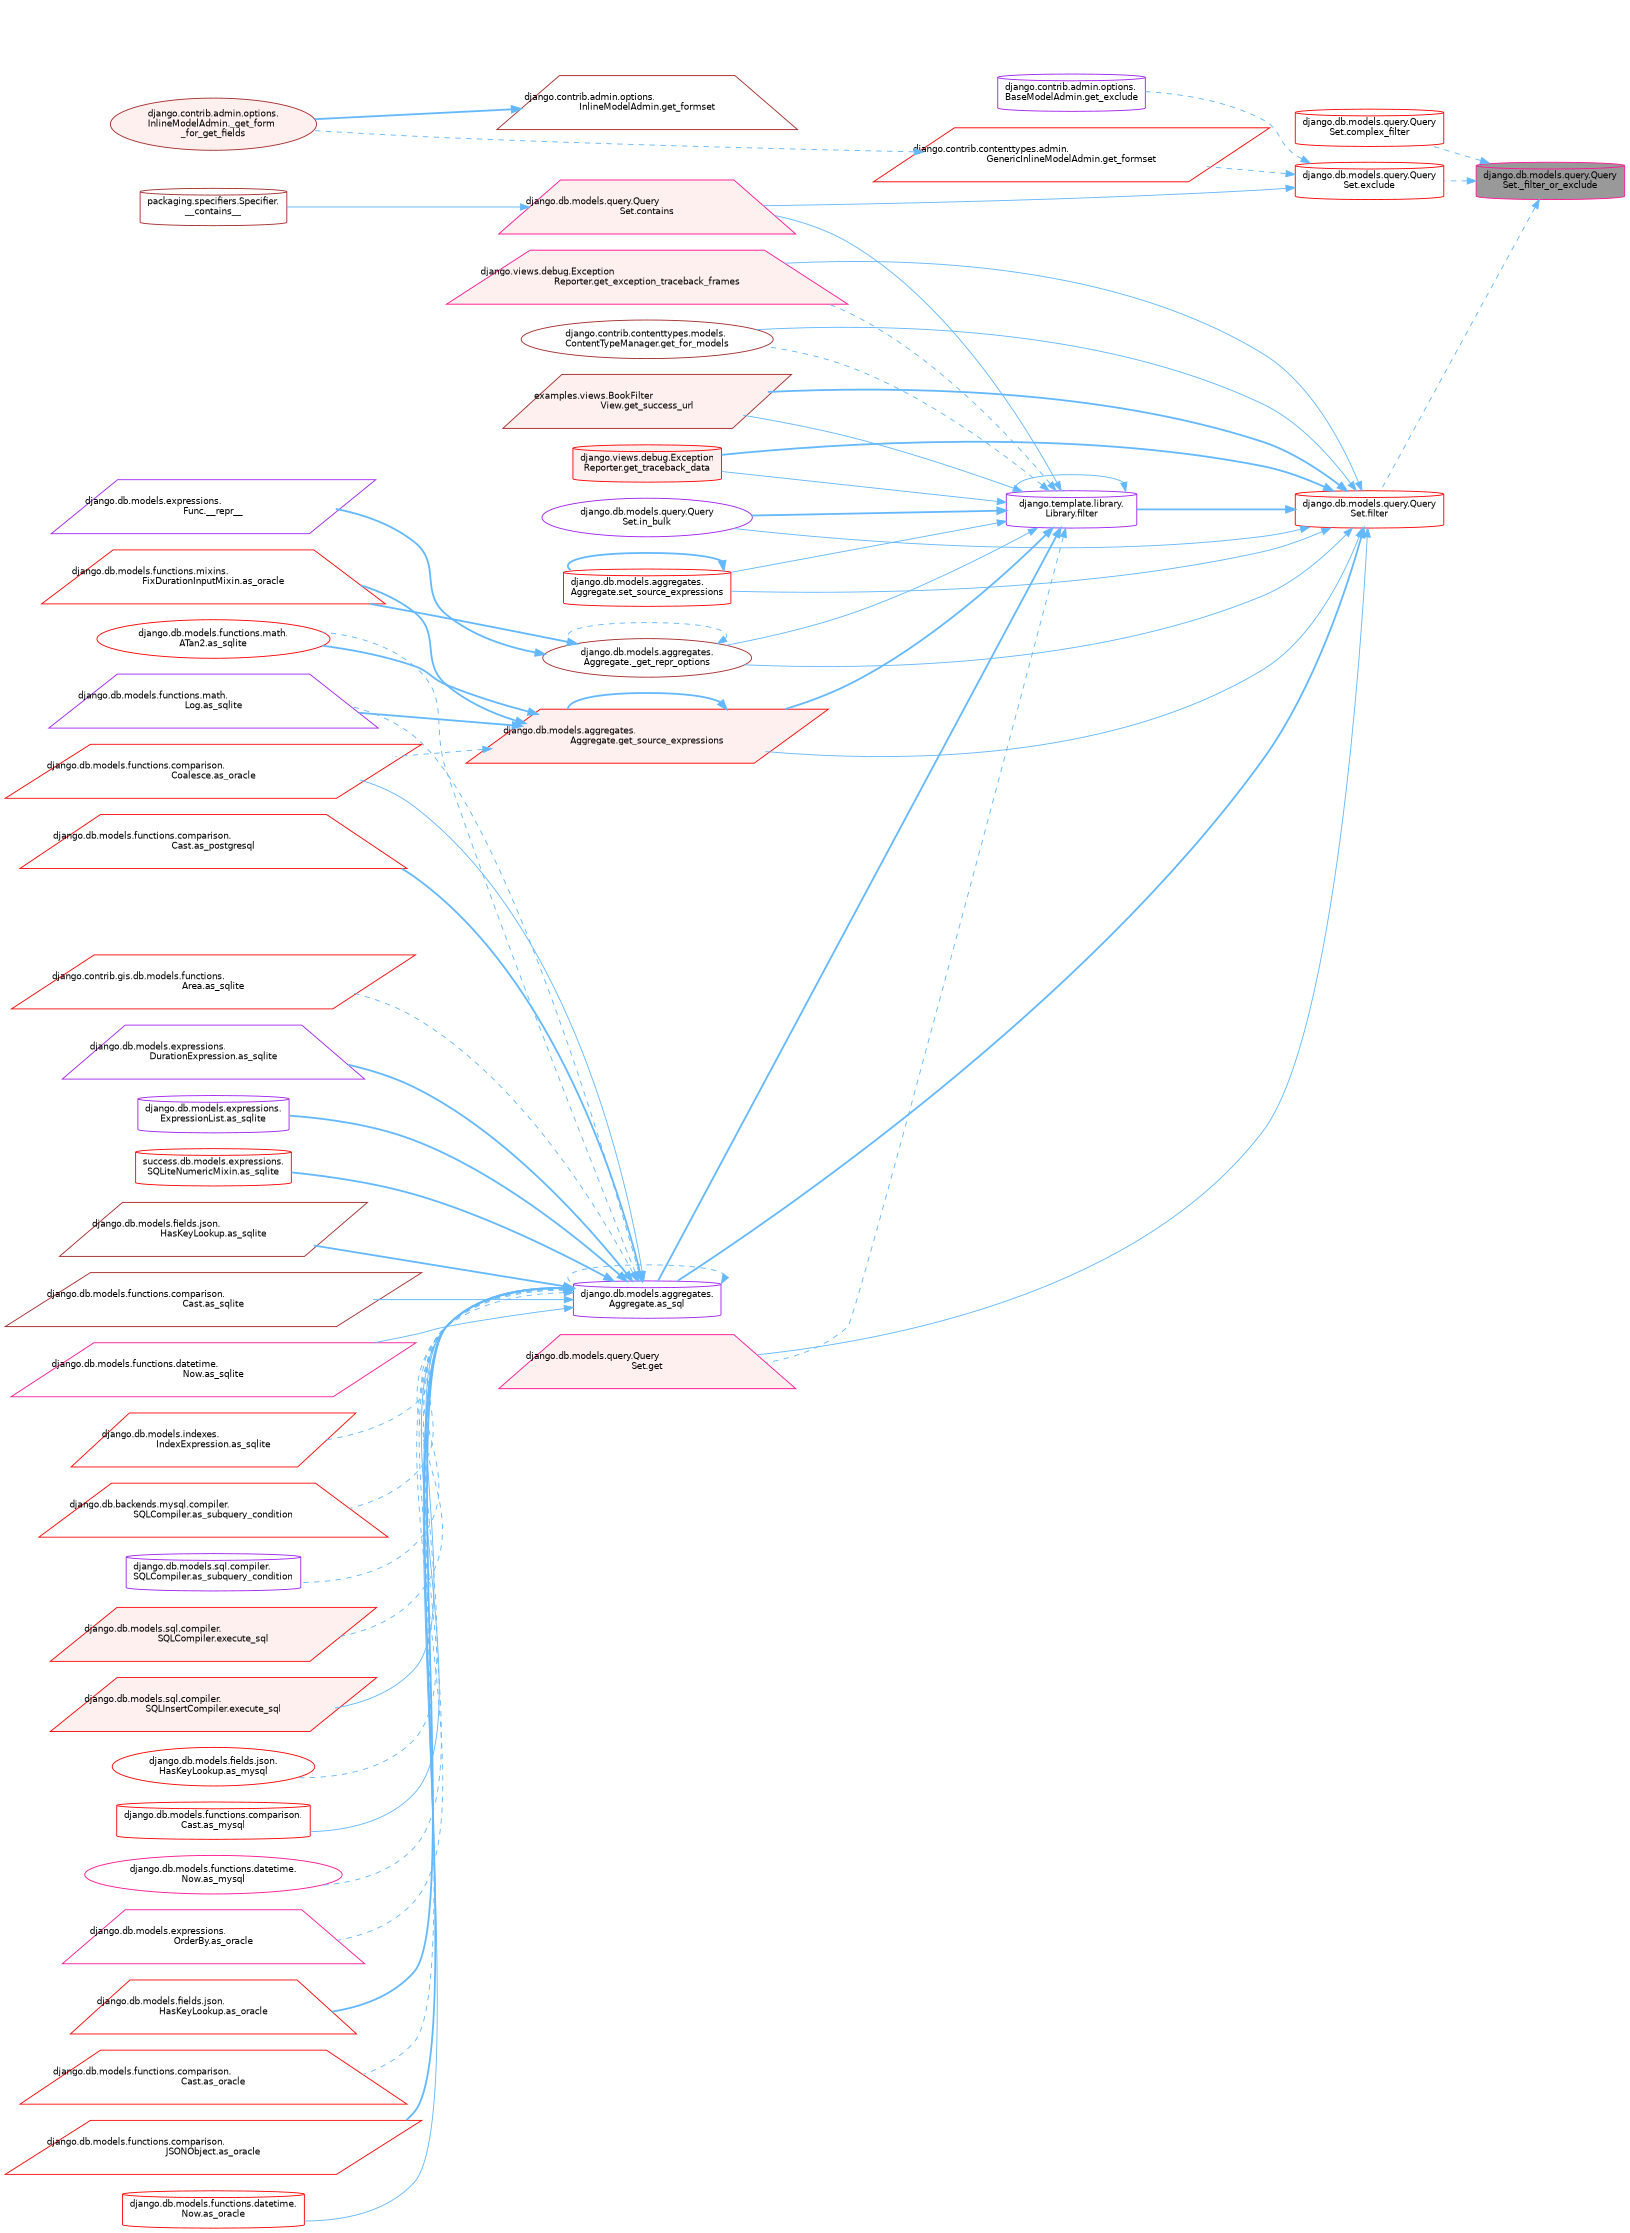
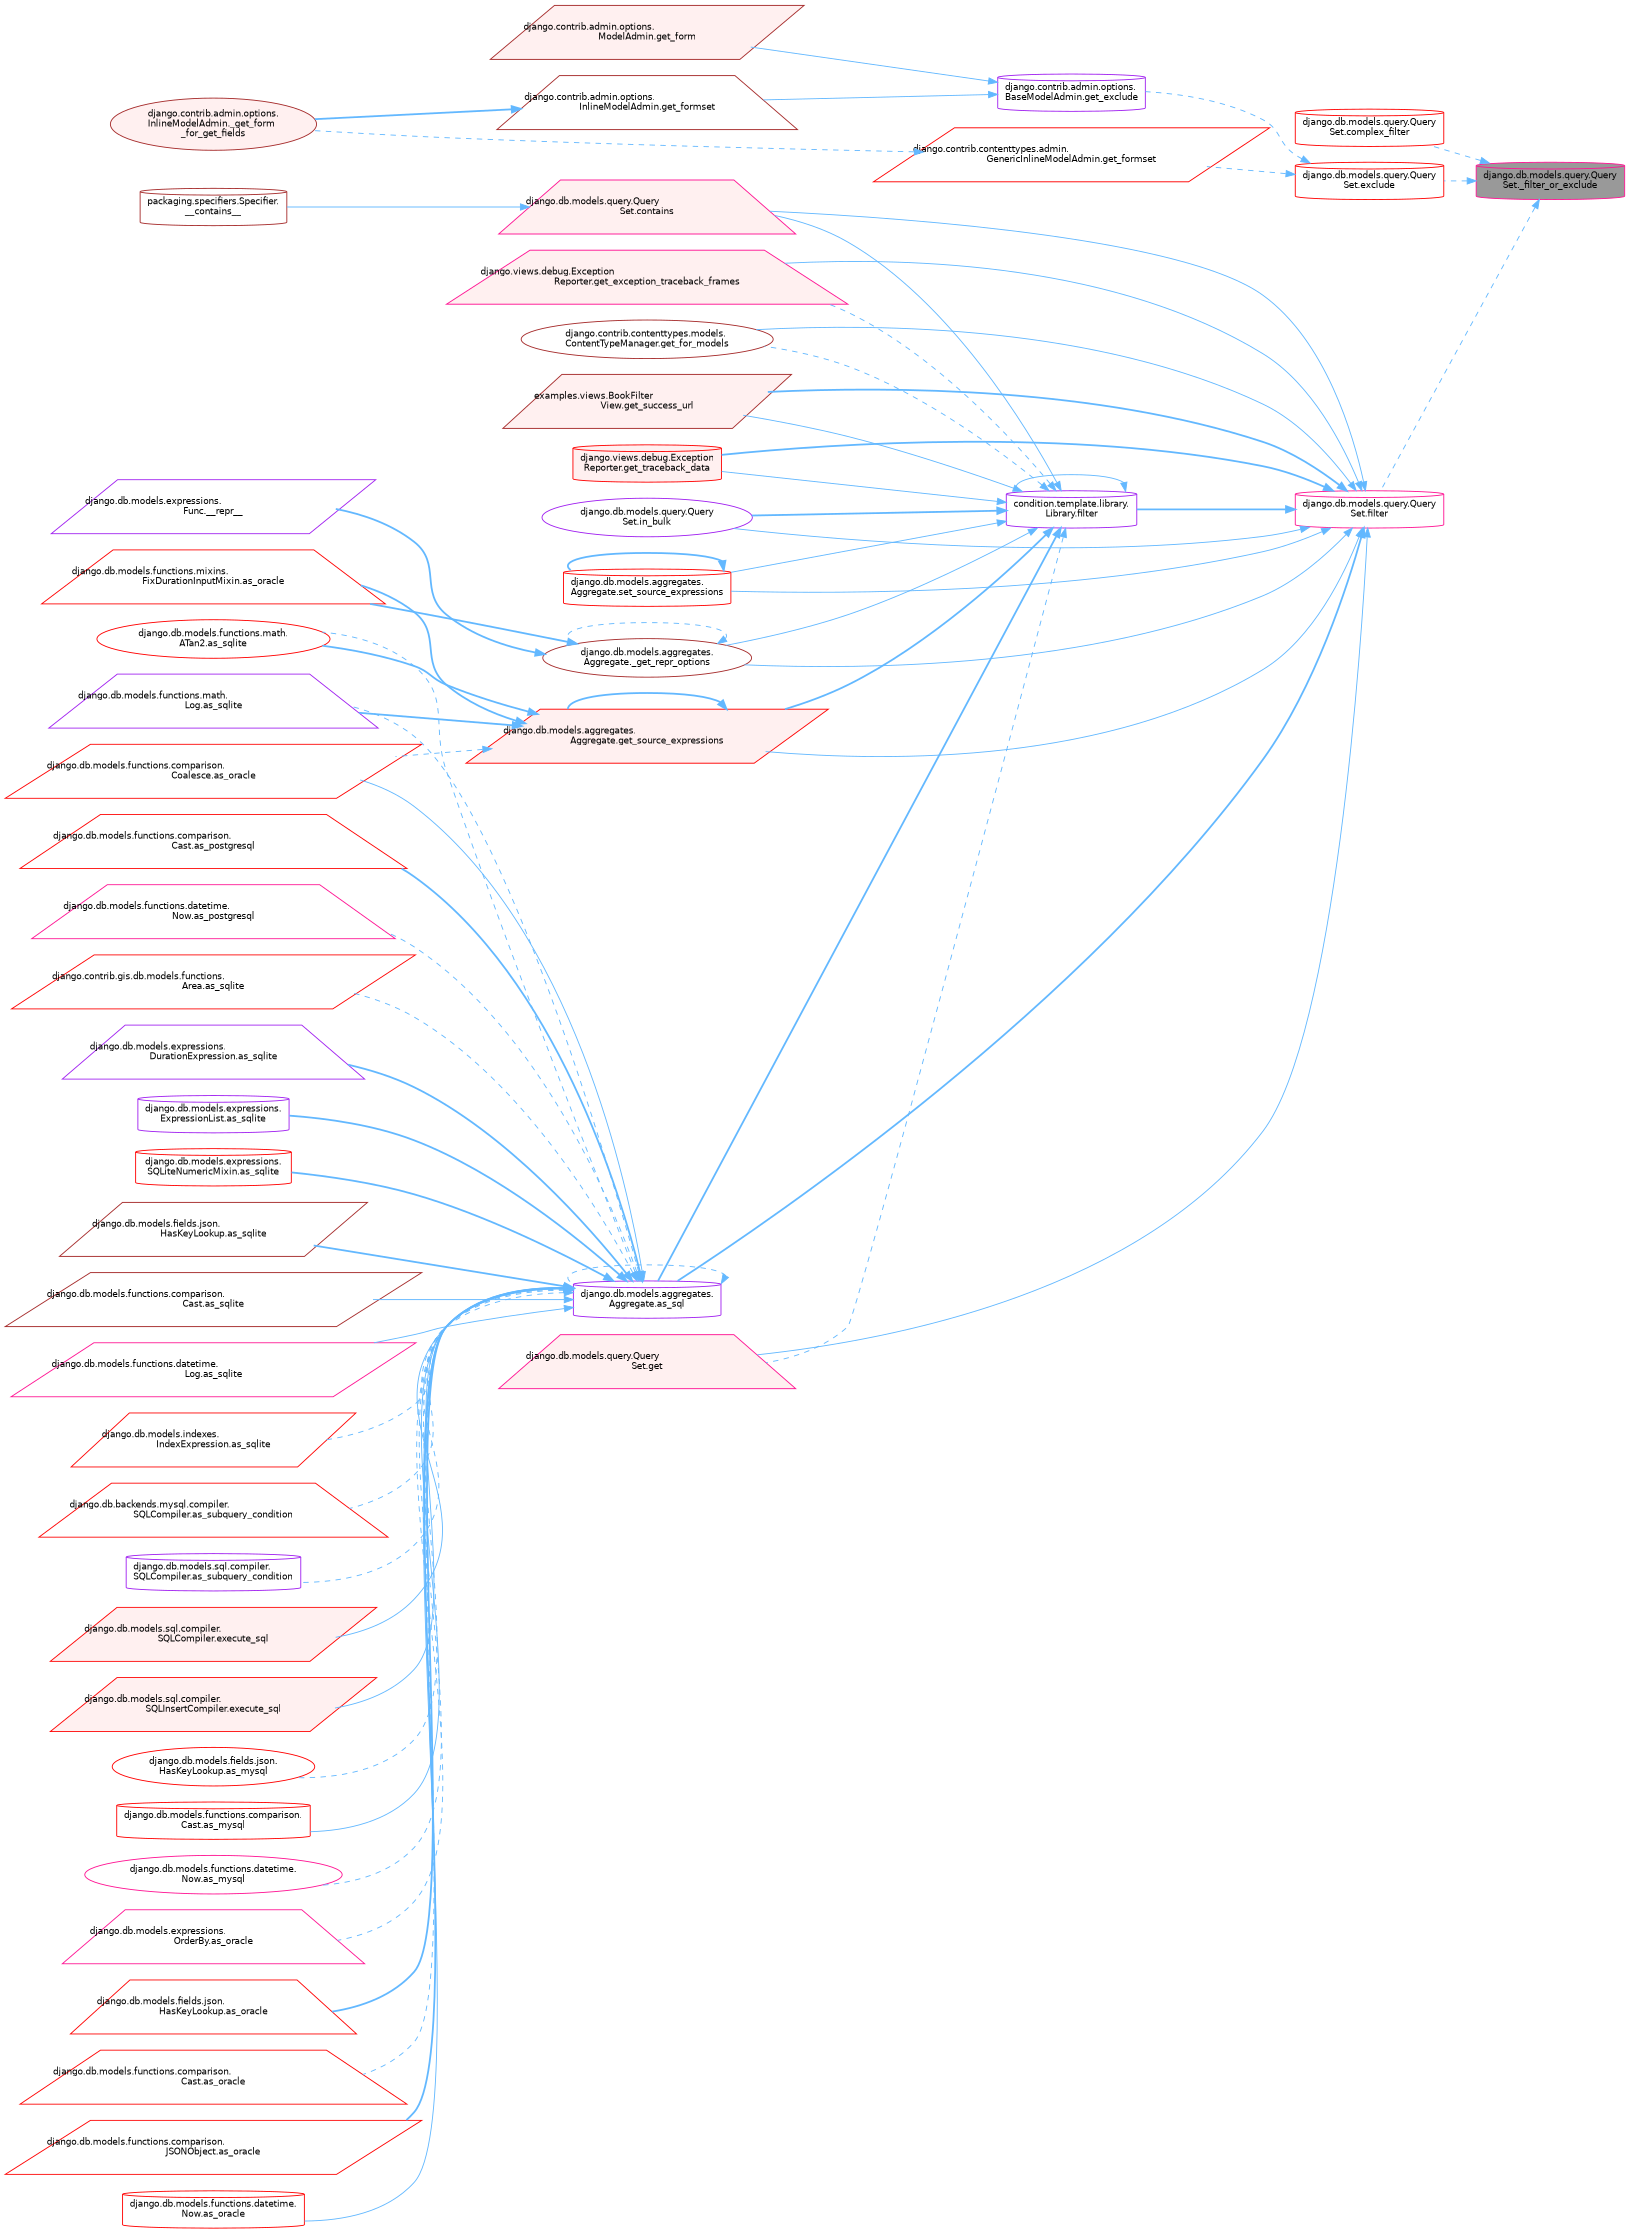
node "django.contrib.admin.options. ModelAdmin.get_form": added
edge "django.contrib.admin.options. InlineModelAdmin.get_formset" -> "django.contrib.admin.options. BaseModelAdmin.get_exclude": added
edge "django.db.models.query.Query Set.contains" -> "django.db.models.query.Query Set.exclude": now "django.db.models.query.Query Set.contains" -> "django.db.models.query.Query Set.filter"
node "django.template.library. Library.filter": label "django.template.library. Library.filter" -> "condition.template.library. Library.filter"
node "django.db.models.query.Query Set.filter": color red -> deeppink
node "django.db.models.functions.datetime. Now.as_postgresql": added
node "success.db.models.expressions. SQLiteNumericMixin.as_sqlite": label "success.db.models.expressions. SQLiteNumericMixin.as_sqlite" -> "django.db.models.expressions. SQLiteNumericMixin.as_sqlite"
node "django.db.models.functions.datetime. Now.as_sqlite": label "django.db.models.functions.datetime. Now.as_sqlite" -> "django.db.models.functions.datetime. Log.as_sqlite"
edge "django.db.models.sql.compiler. SQLCompiler.execute_sql" -> "django.db.models.aggregates. Aggregate.as_sql": style dashed -> solid
